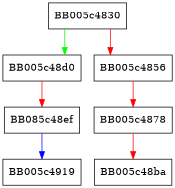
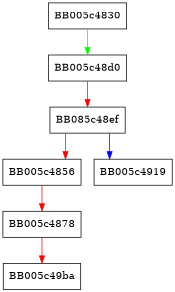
edge "BB005c4830" -> "BB005c4856": now "BB085c48ef" -> "BB005c4856"
node "BB005c48ba": label "BB005c48ba" -> "BB005c49ba"
